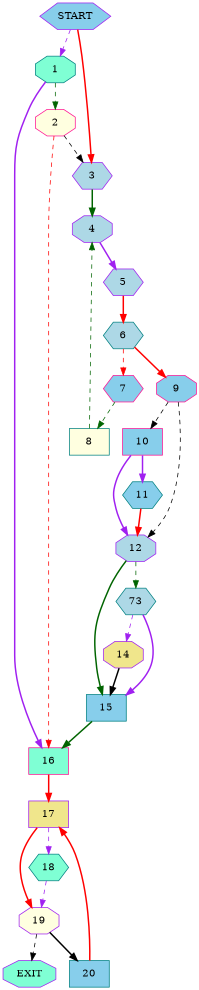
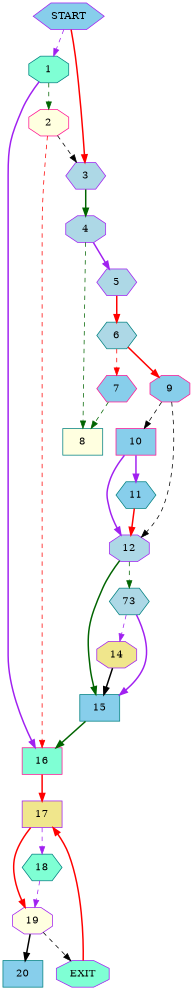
edge "8" -> "4": reversed
edge "20" -> "17": now "EXIT" -> "17"
